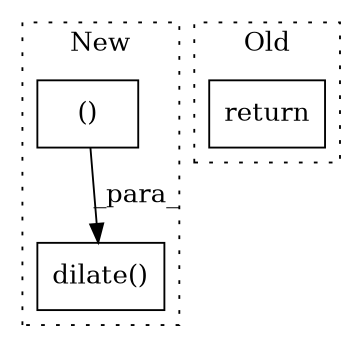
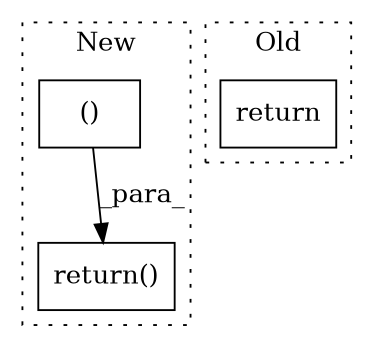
node "dilate()": label "dilate()" -> "return()"
